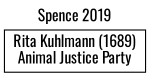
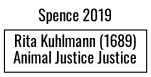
node "Rita Kuhlmann (1689) Animal Justice Party": label "Rita Kuhlmann (1689) Animal Justice Party" -> "Rita Kuhlmann (1689) Animal Justice Justice"
